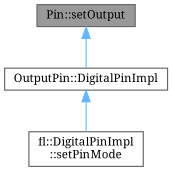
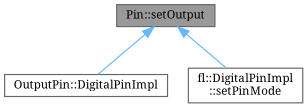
edge "fl::DigitalPinImpl ::setPinMode" -> "OutputPin::DigitalPinImpl": now "fl::DigitalPinImpl ::setPinMode" -> "Pin::setOutput"
